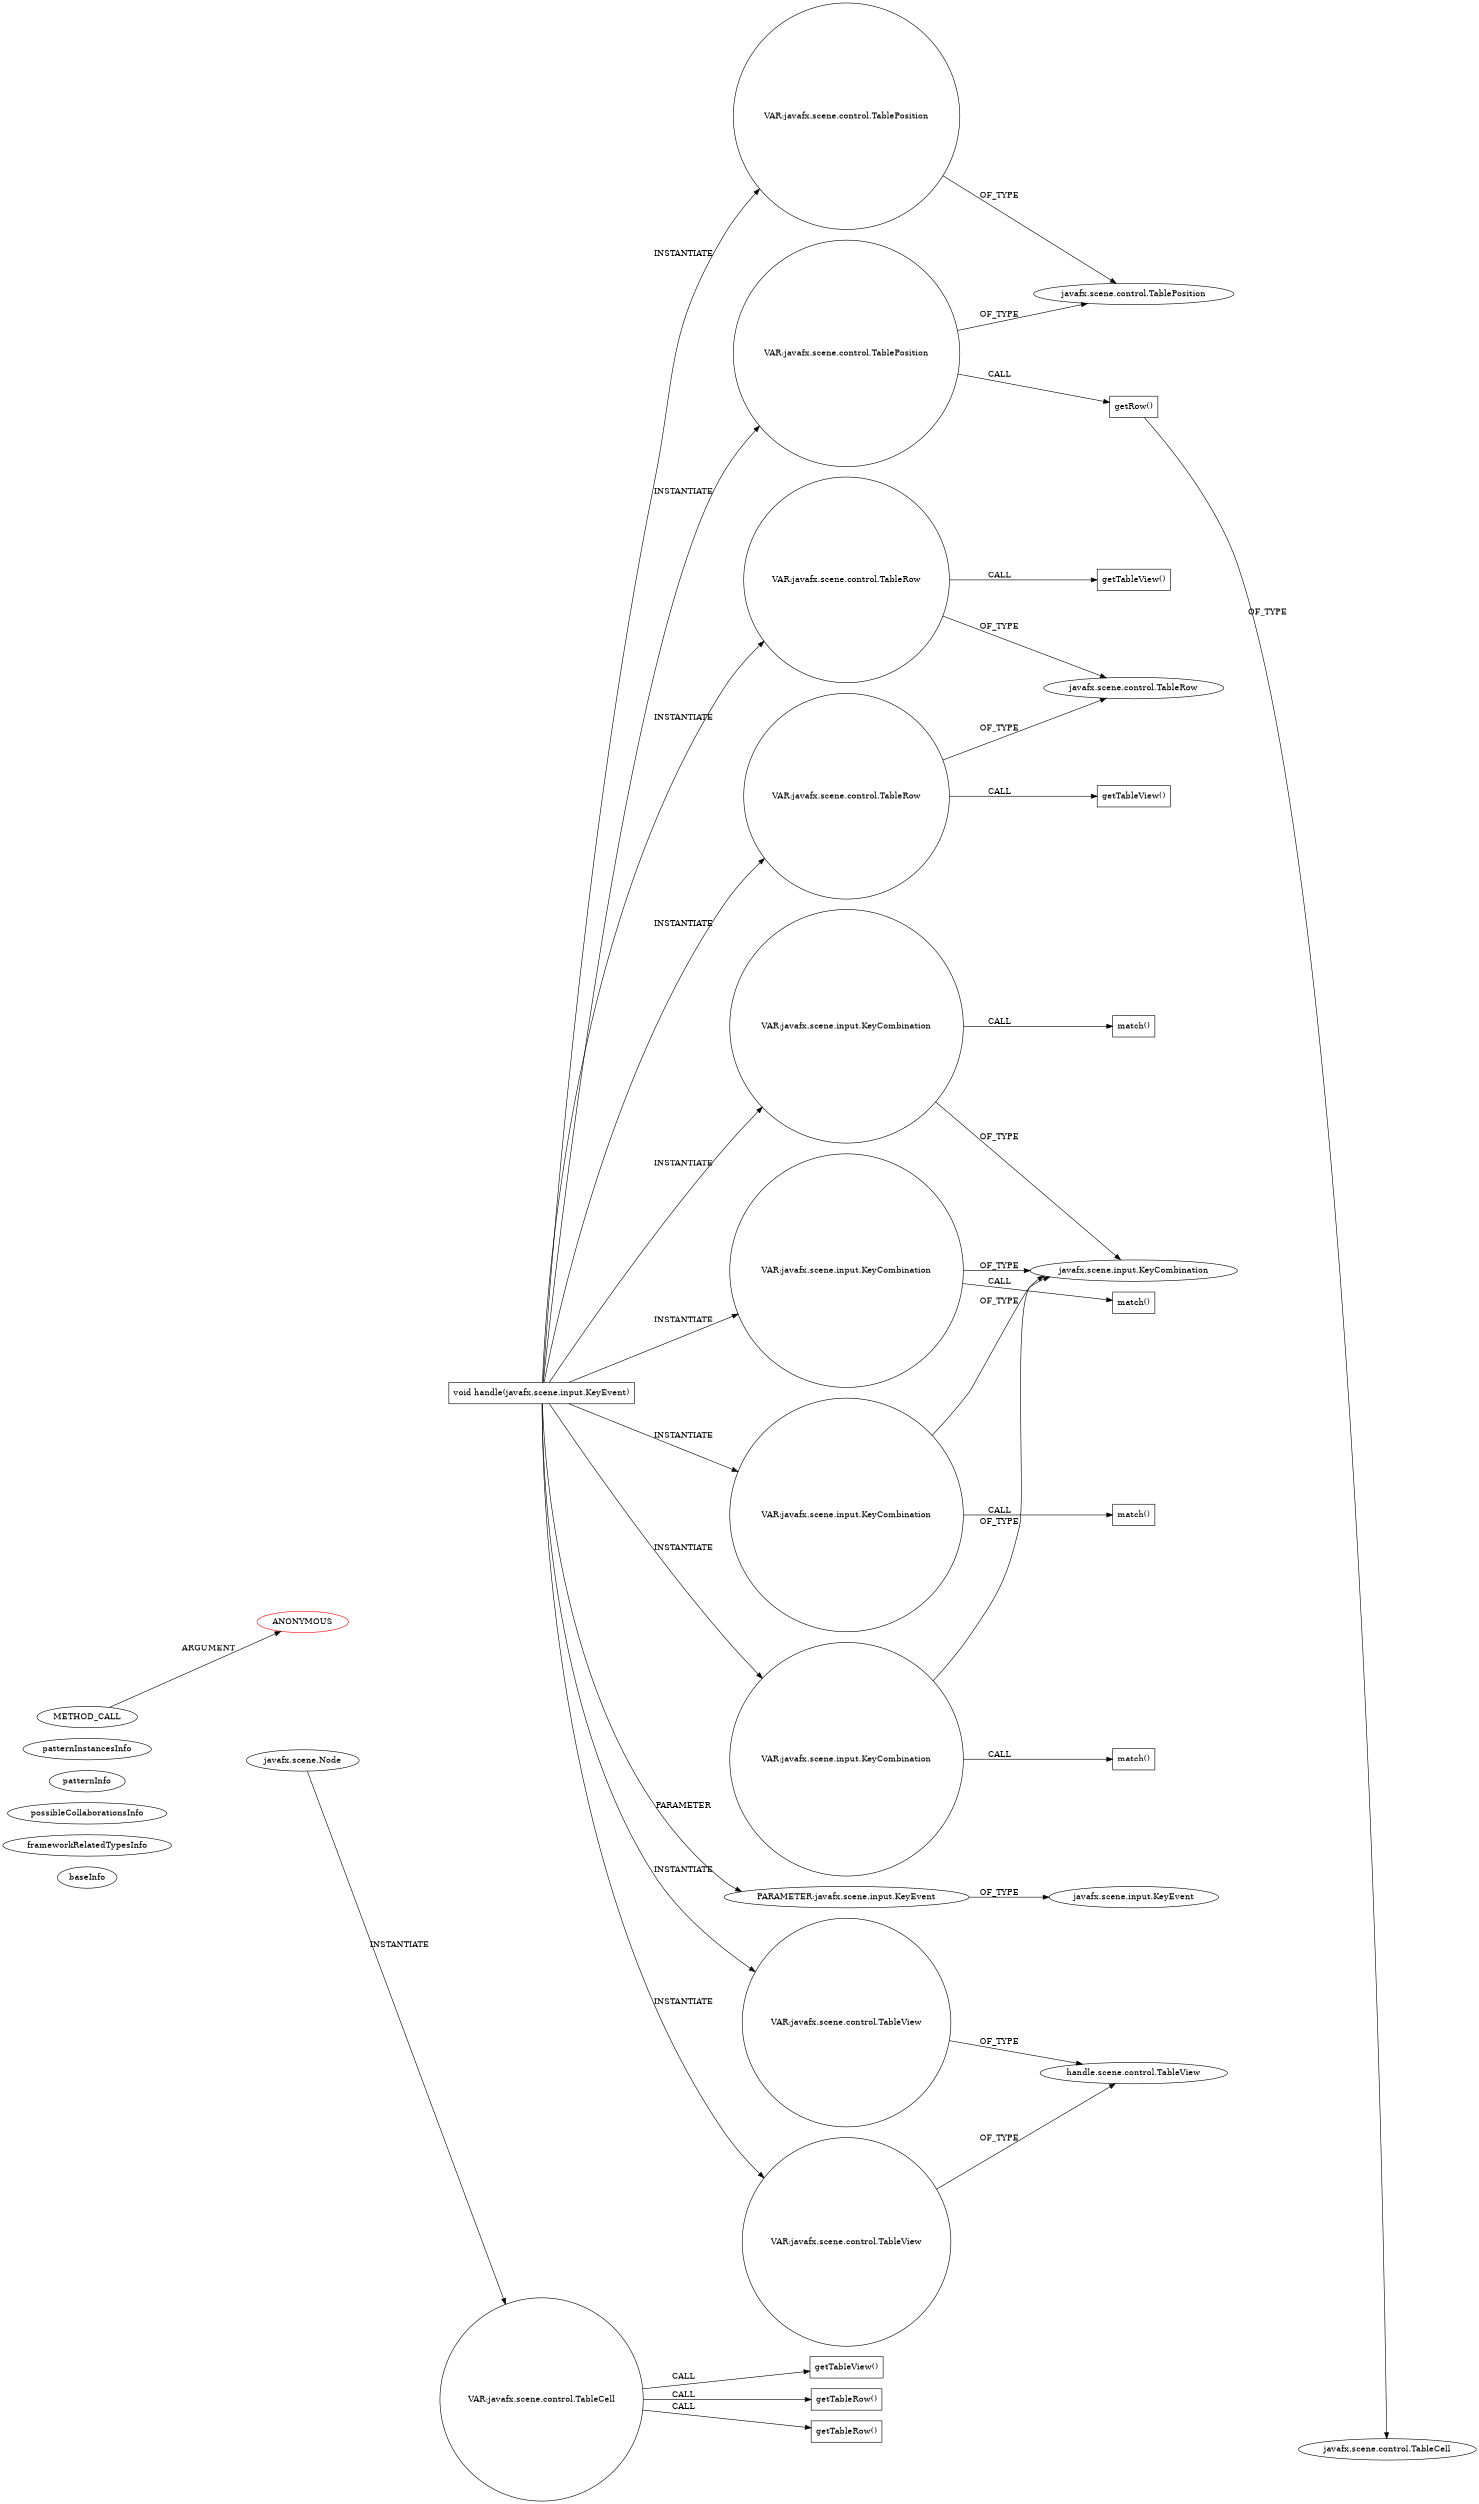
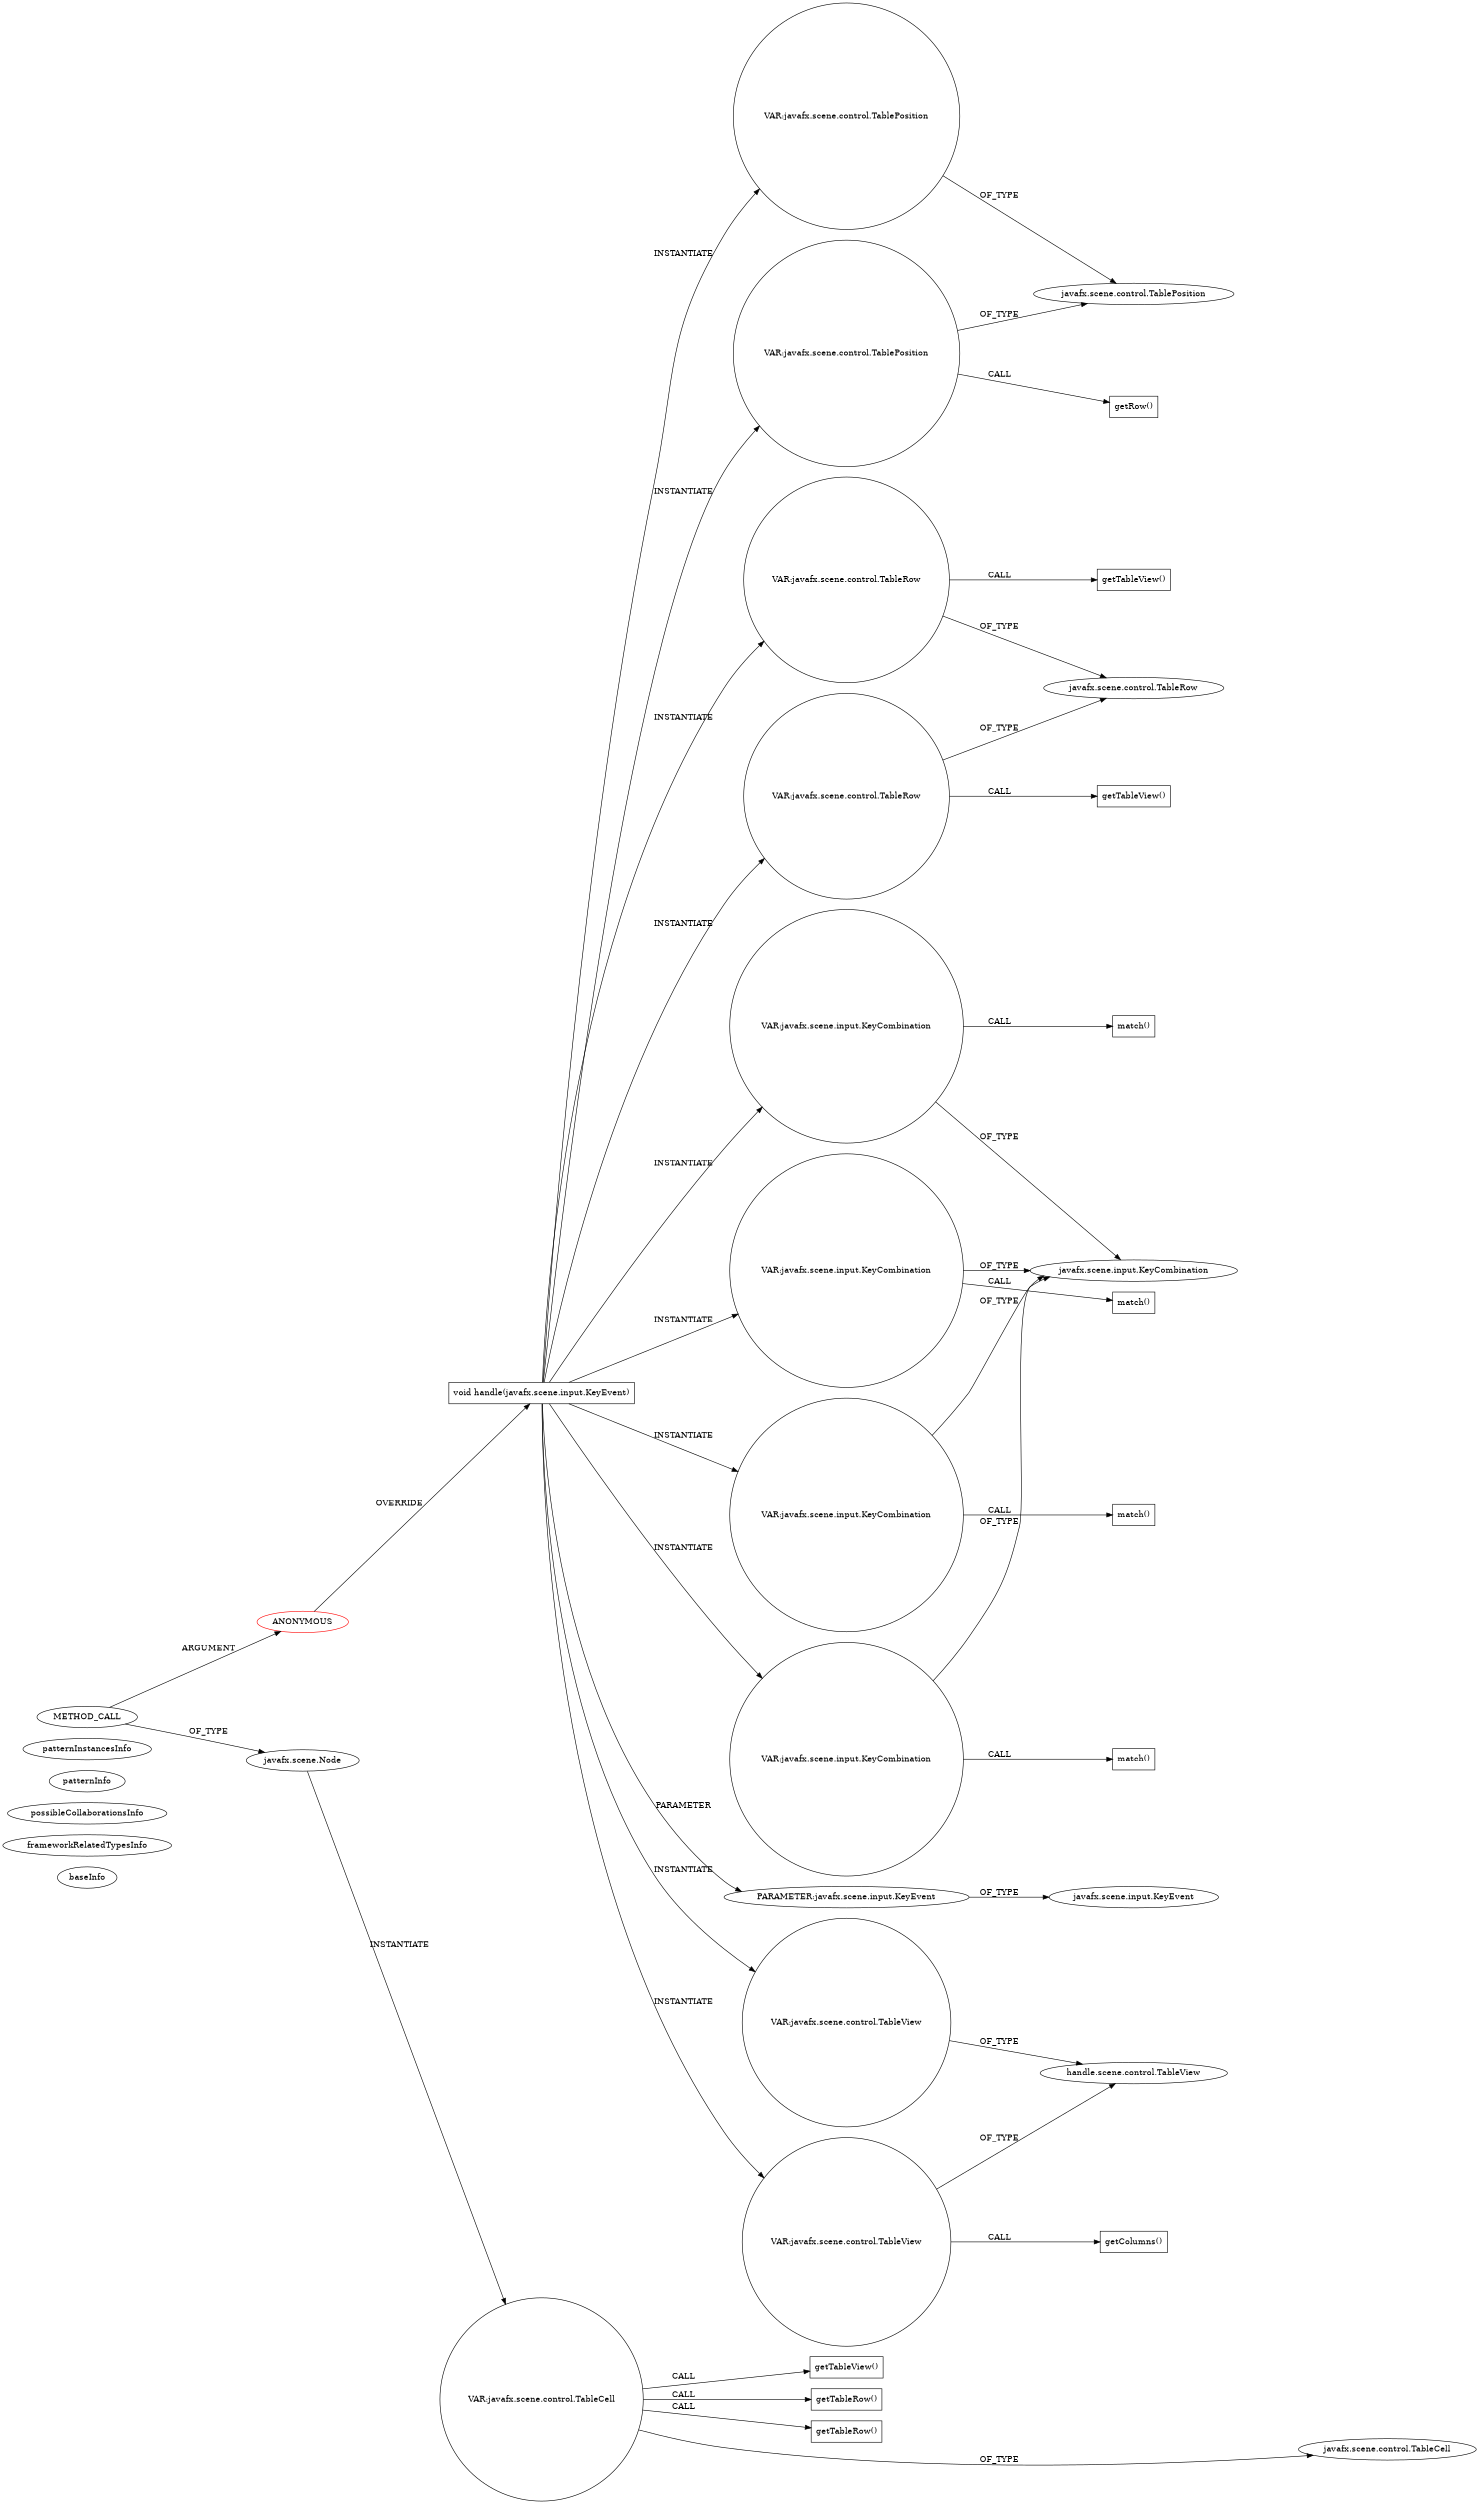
edge "getRow()" -> "javafx.scene.control.TableCell": now "VAR:javafx.scene.control.TableCell" -> "javafx.scene.control.TableCell"
edge "ANONYMOUS" -> "void handle(javafx.scene.input.KeyEvent)": added, label "OVERRIDE"
edge "METHOD_CALL" -> "javafx.scene.Node": added, label "OF_TYPE"
node "getColumns()": added
